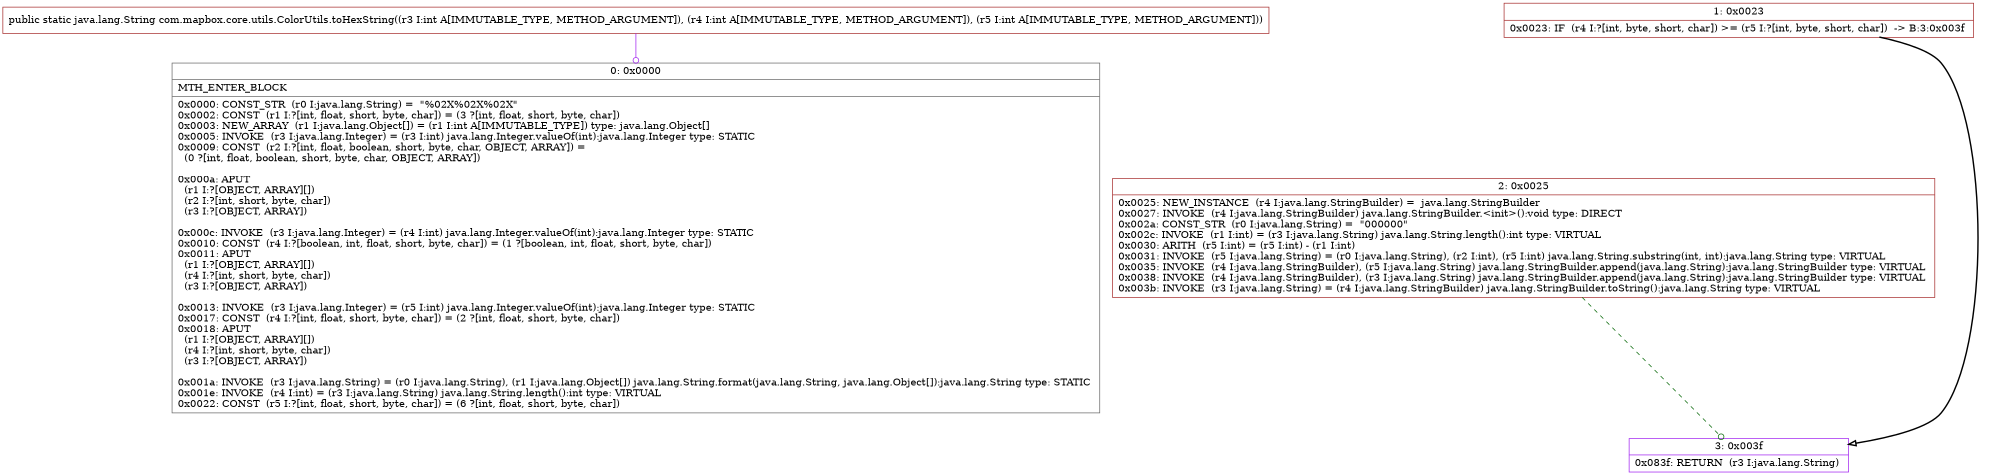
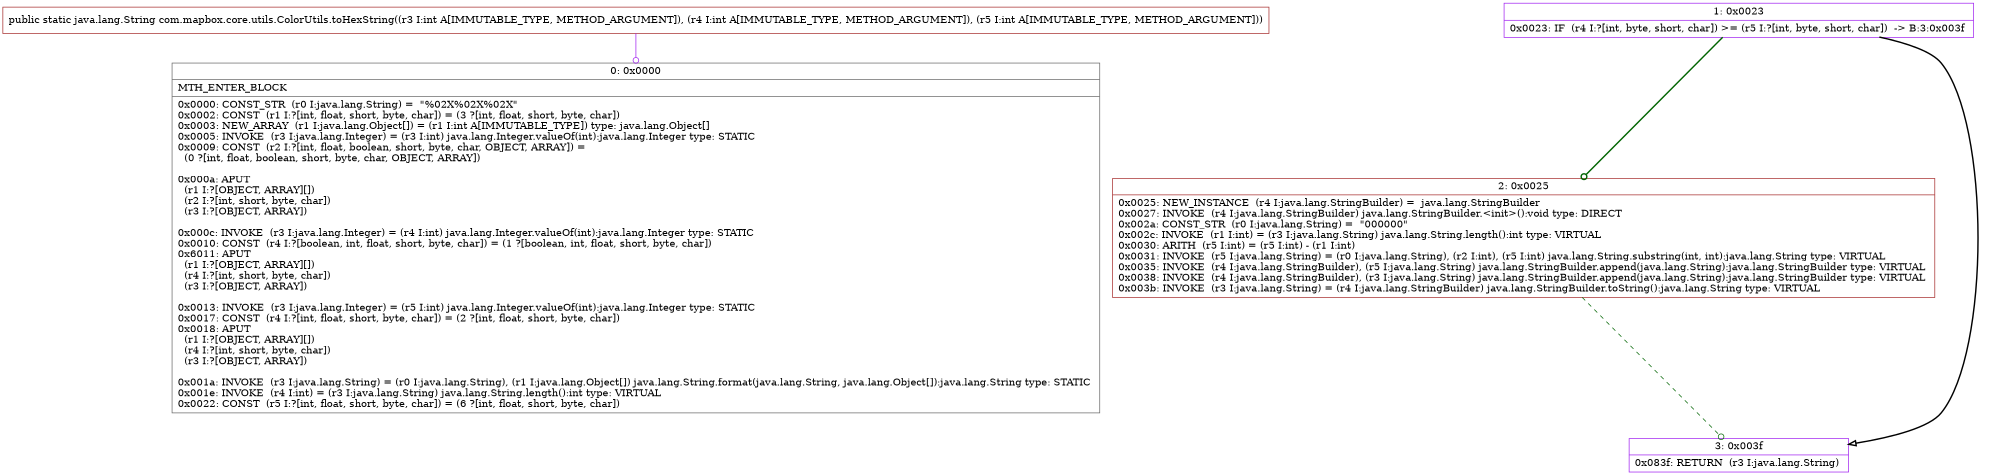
node "1: 0x0023": color brown -> purple
edge "1: 0x0023" -> "2: 0x0025": added
node "0: 0x0000": text "0x0011: APUT" -> "0x6011: APUT"
